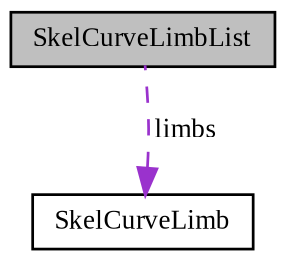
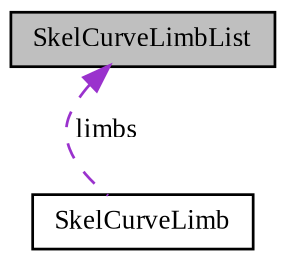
edge "SkelCurveLimbList" -> "SkelCurveLimb": reversed
